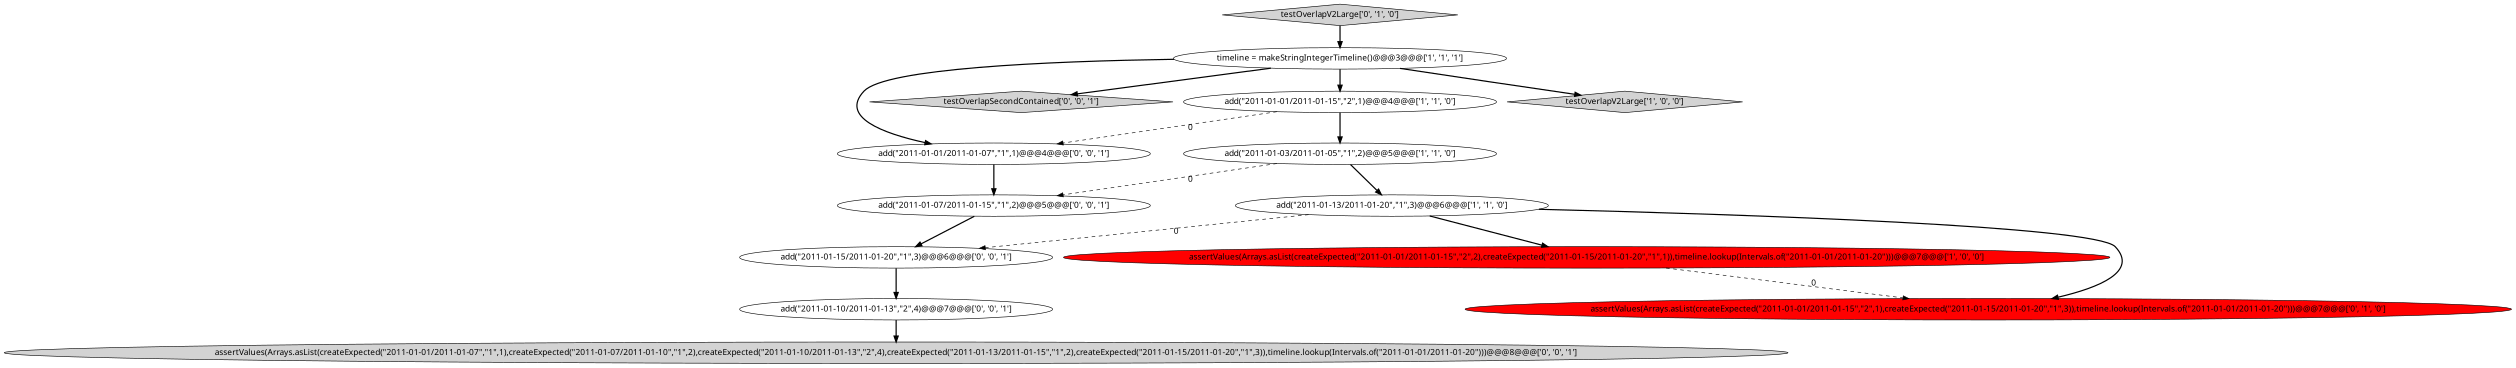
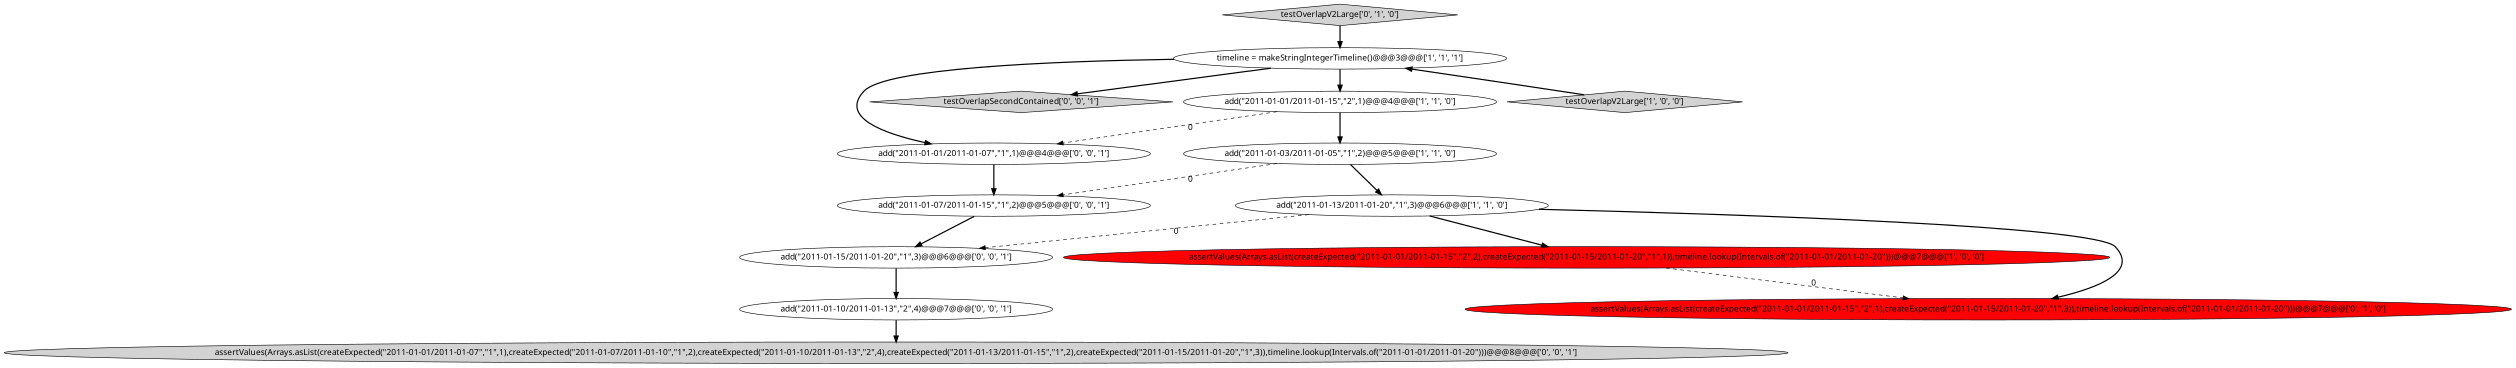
edge "timeline = makeStringIntegerTimeline()@@@3@@@['1', '1', '1']" -> "testOverlapV2Large['1', '0', '0']": reversed
